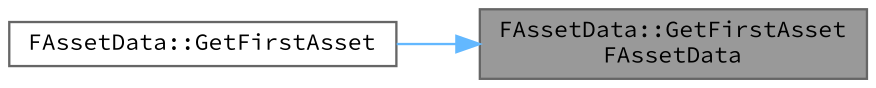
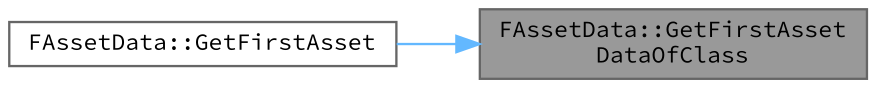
node "FAssetData::GetFirstAsset FAssetData": label "FAssetData::GetFirstAsset FAssetData" -> "FAssetData::GetFirstAsset DataOfClass"
